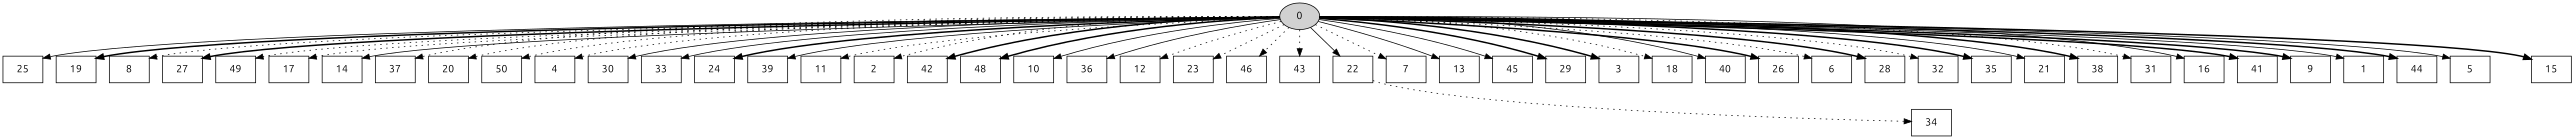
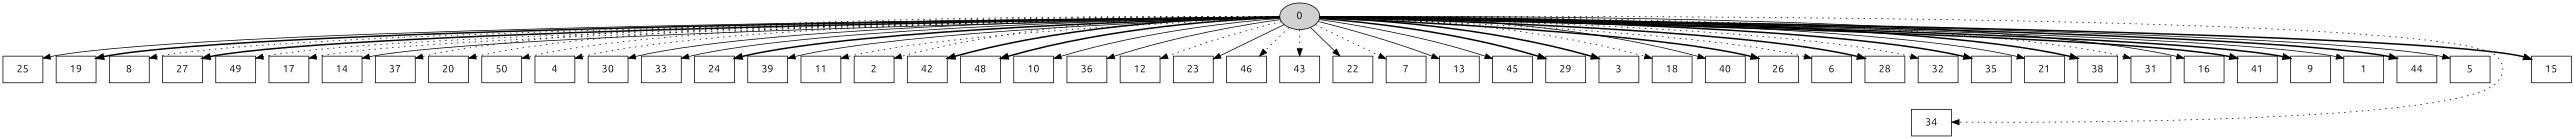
edge "0" -> "23": style dotted -> solid
edge "22" -> "34": now "0" -> "34"
